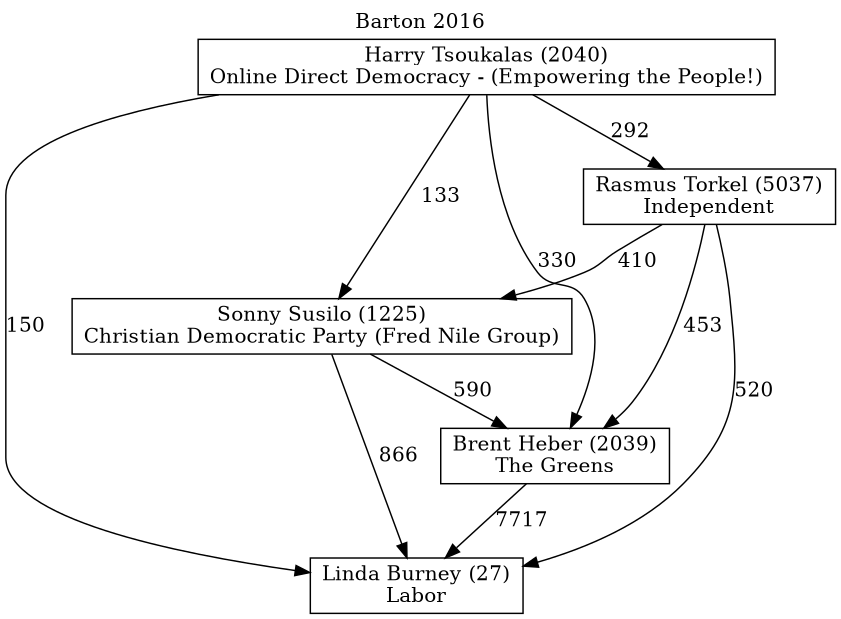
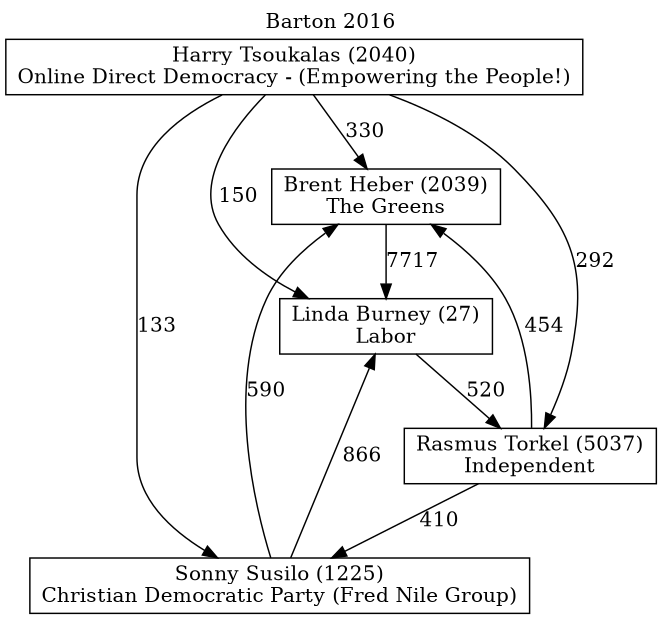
edge "Rasmus Torkel (5037) Independent" -> "Brent Heber (2039) The Greens": label "453" -> "454"
edge "Rasmus Torkel (5037) Independent" -> "Linda Burney (27) Labor": reversed
